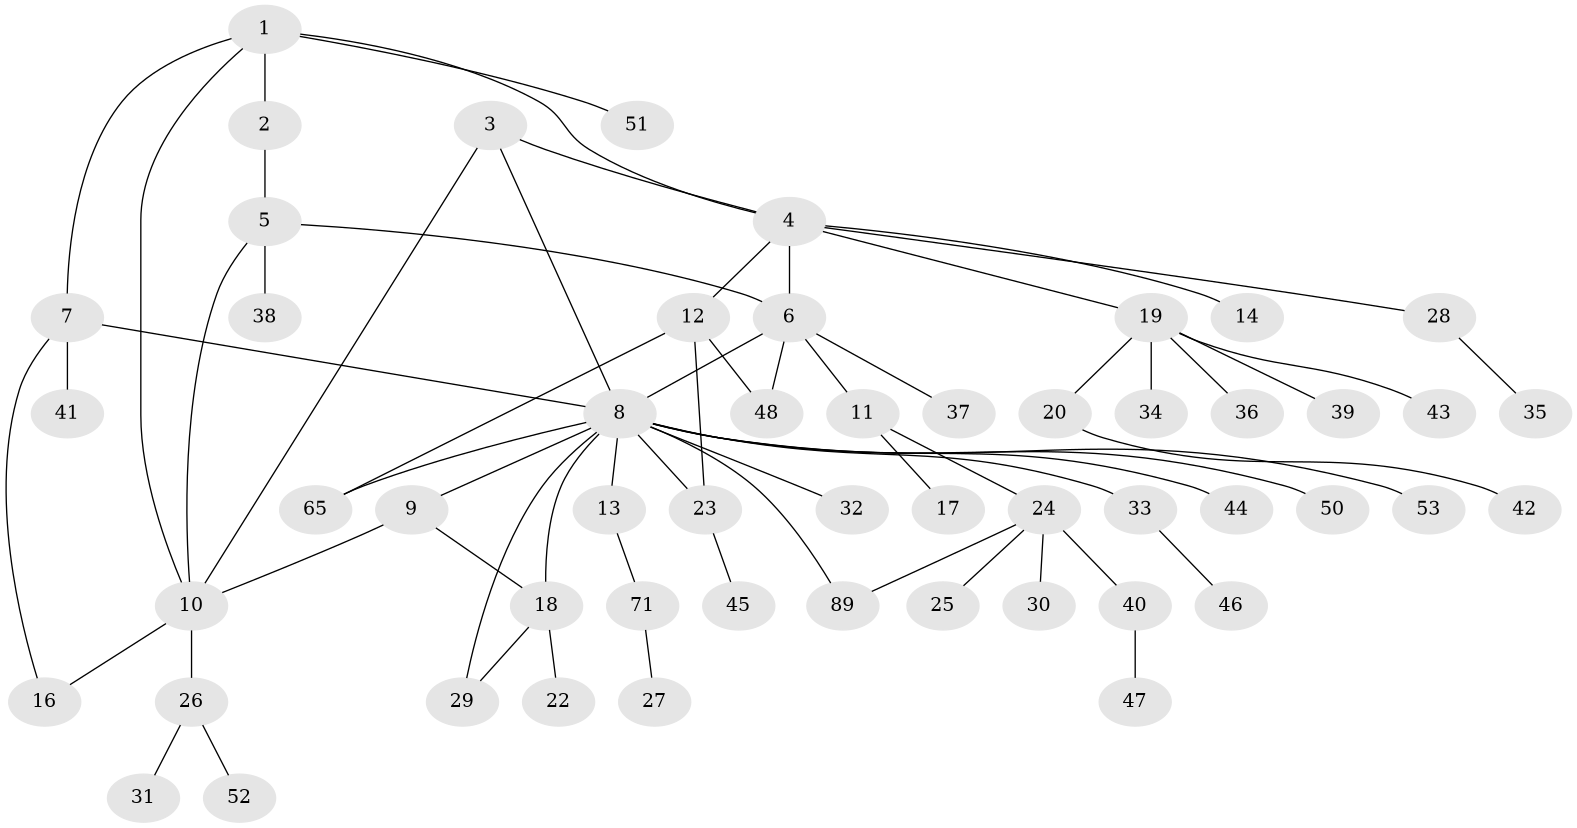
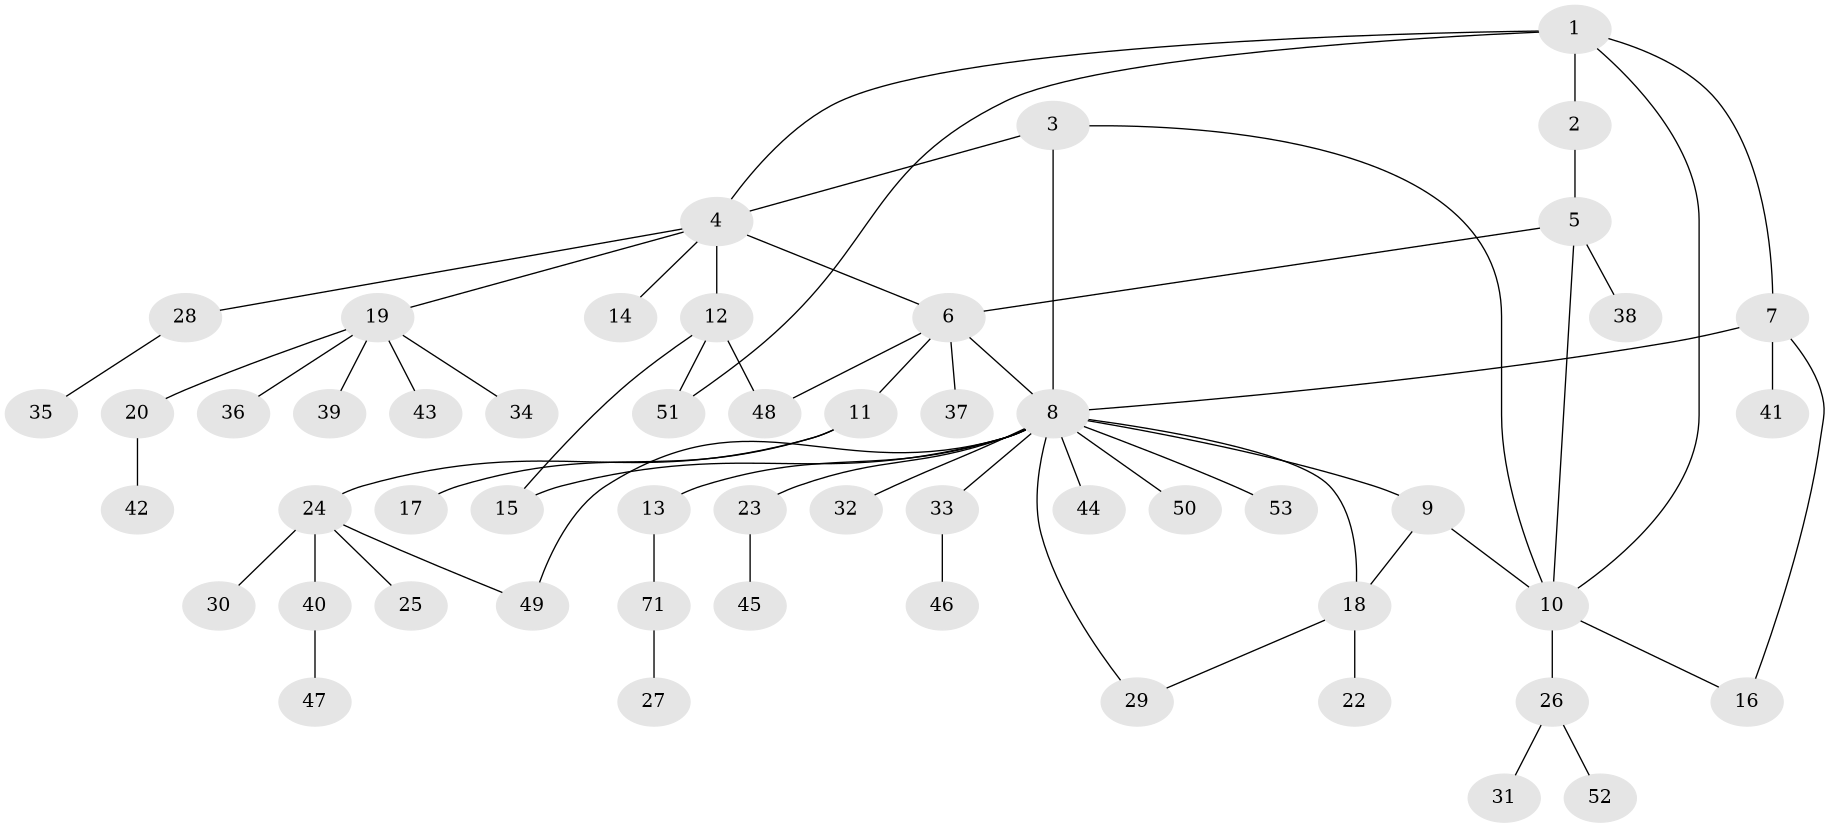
edge "12" -- "23": now "12" -- "51"
node "65": label "65" -> "15"
node "89": label "89" -> "49"
